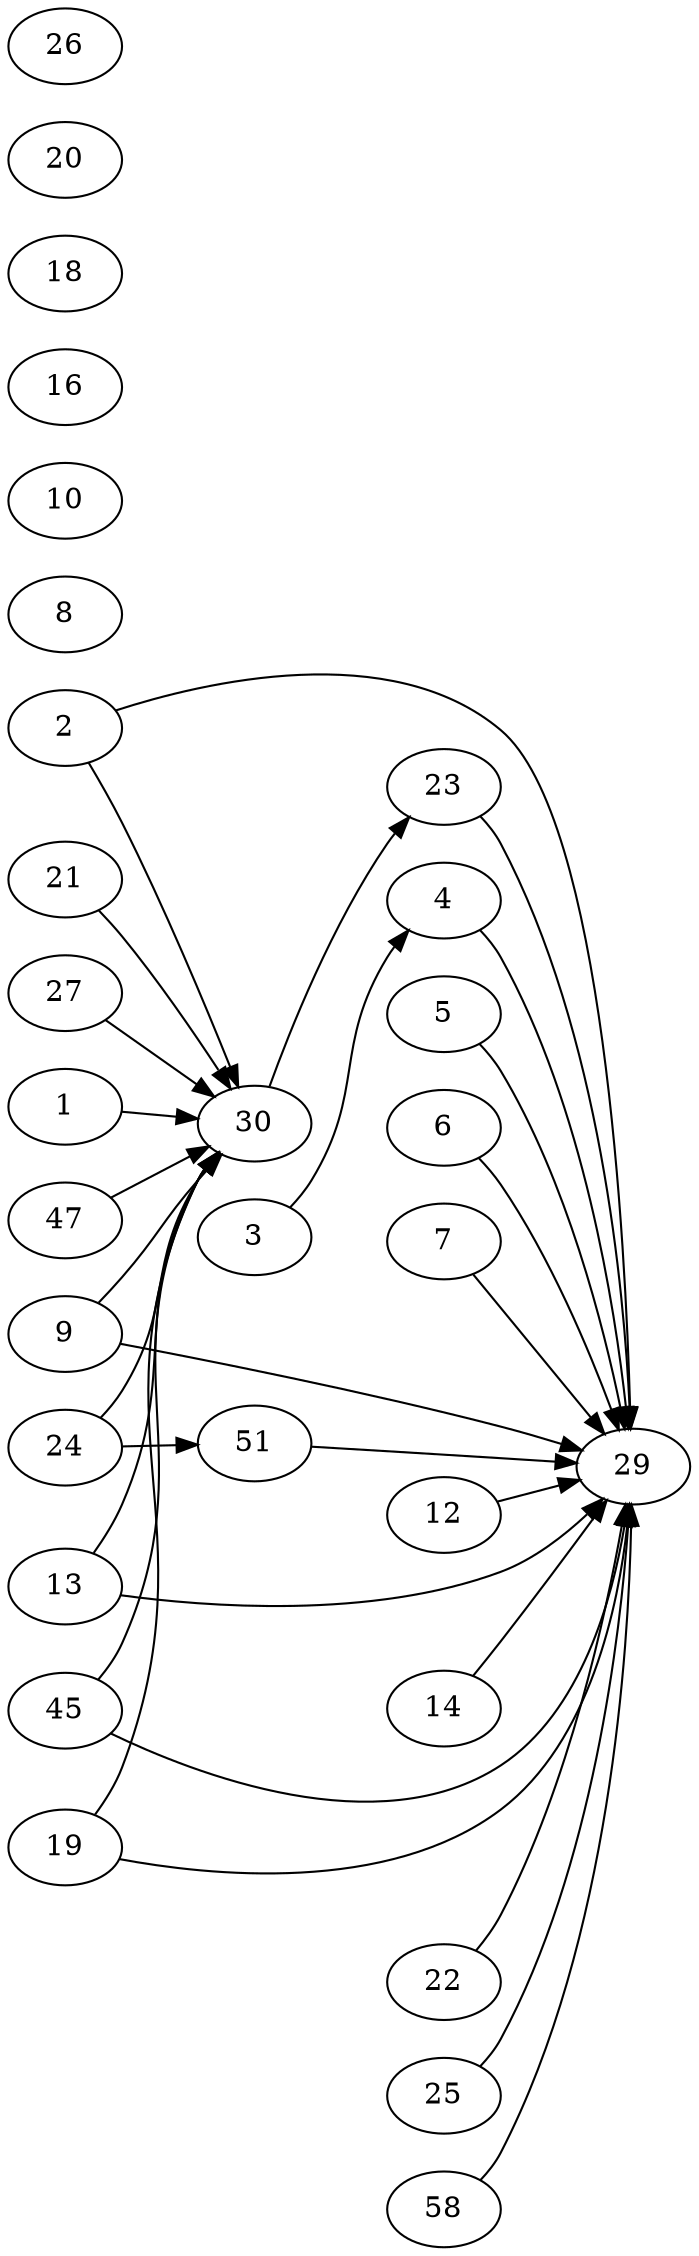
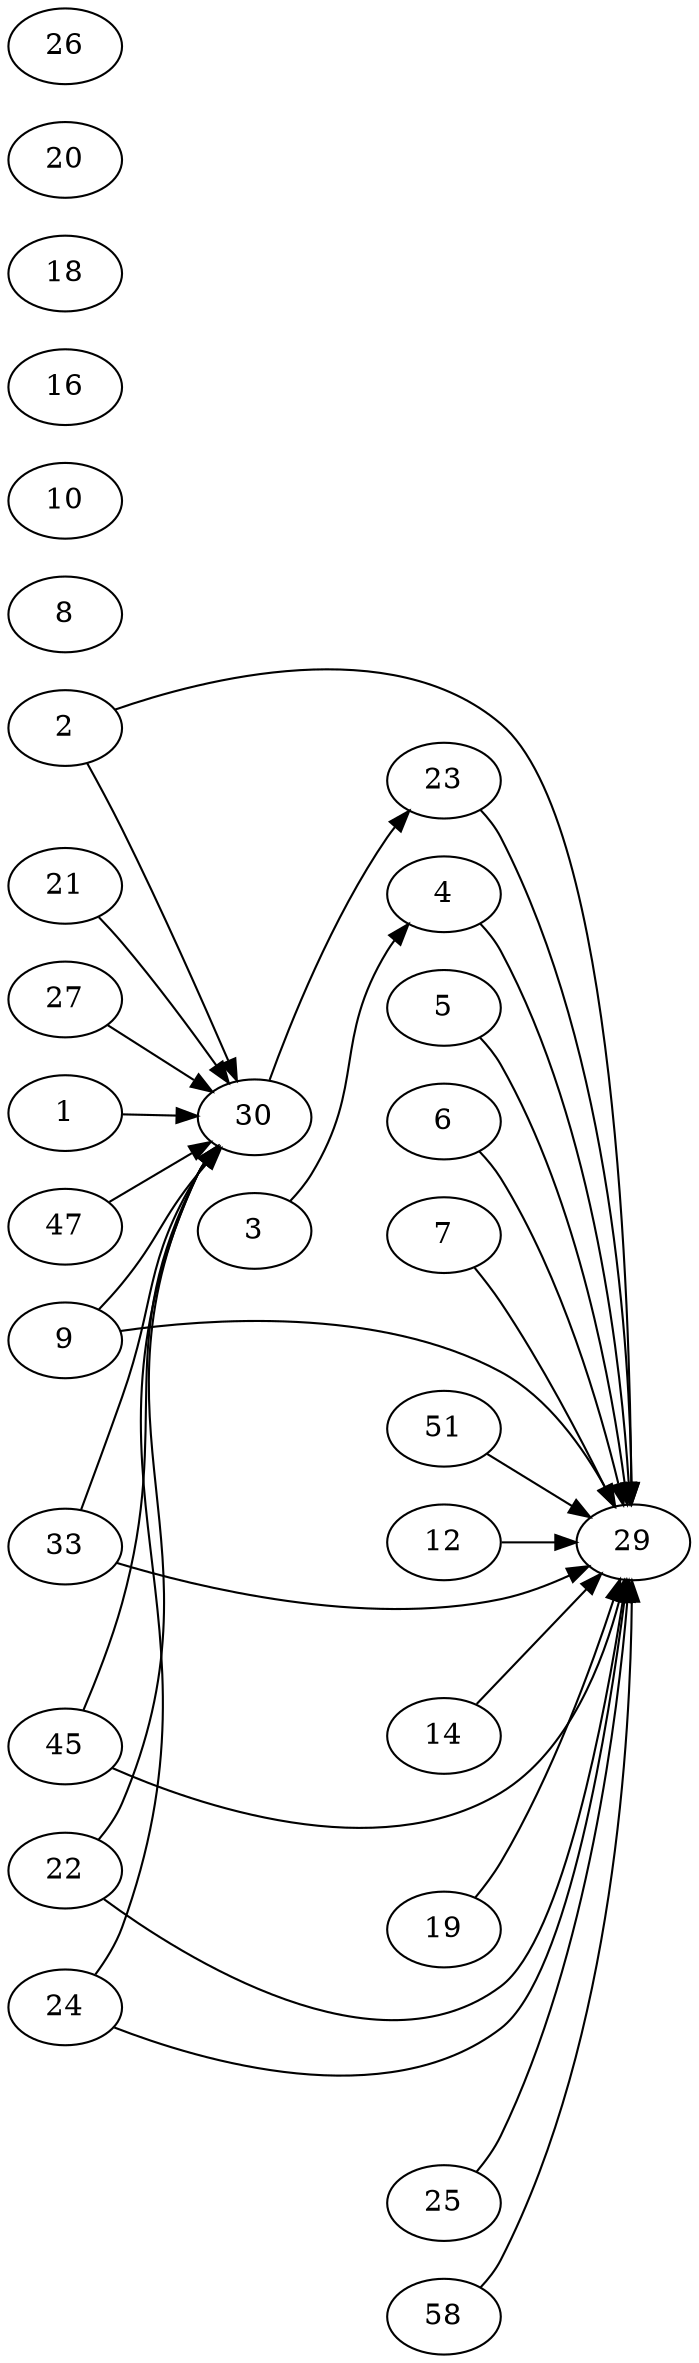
edge "24" -> "51": now "24" -> "29"
node "13": label "13" -> "33"
edge "19" -> "30": now "22" -> "30"
